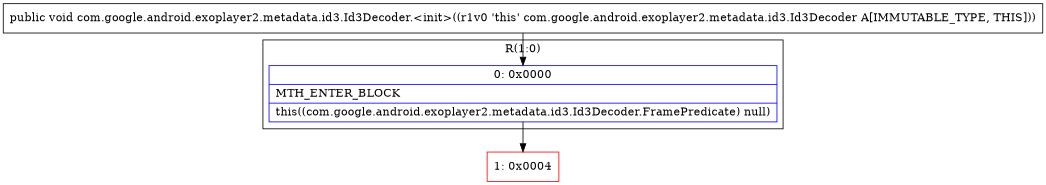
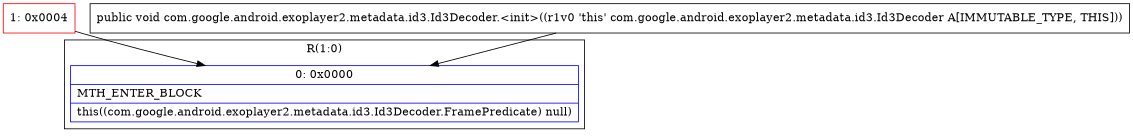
edge "0: 0x0000" -> "1: 0x0004": reversed
